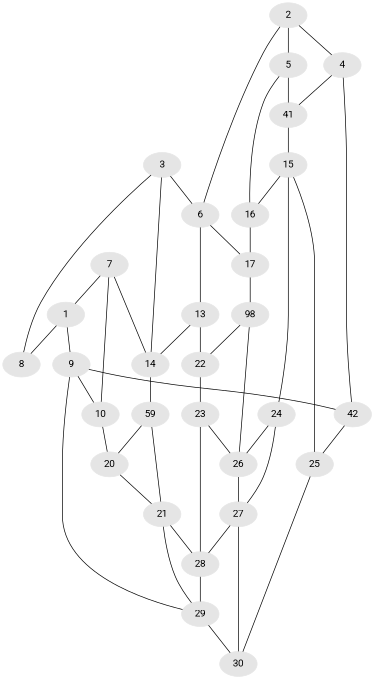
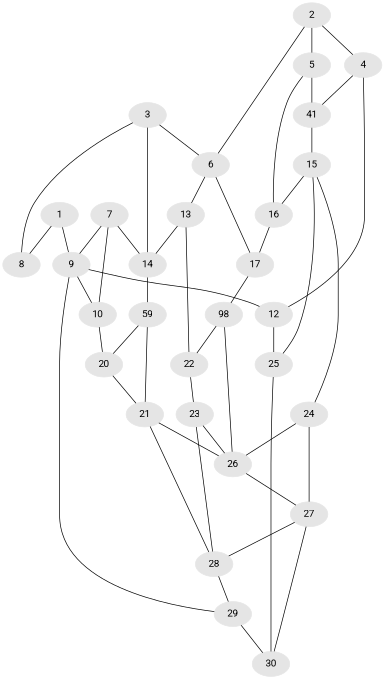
edge "7" -- "1": now "7" -- "9"
node "42": label "42" -> "12"
edge "21" -- "29": now "21" -- "26"
